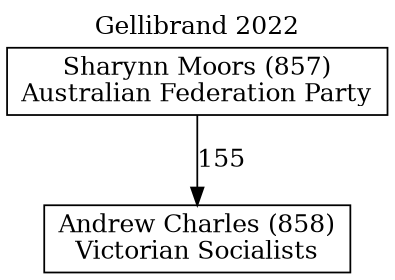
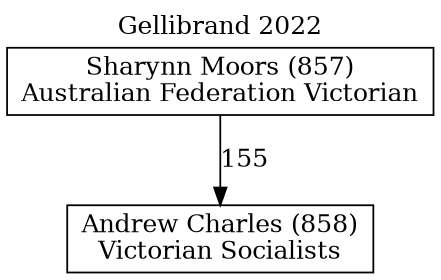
node "Sharynn Moors (857) Australian Federation Party": label "Sharynn Moors (857) Australian Federation Party" -> "Sharynn Moors (857) Australian Federation Victorian"
